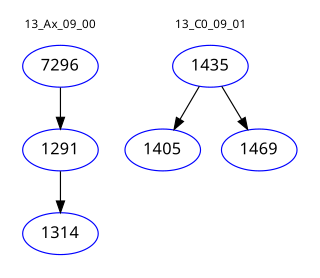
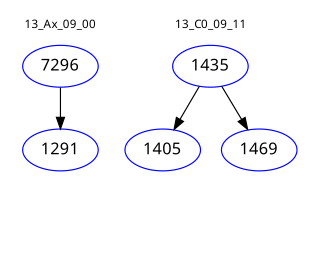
cluster "13_C0_09_01": label "13_C0_09_01" -> "13_C0_09_11"
node "1314": removed
